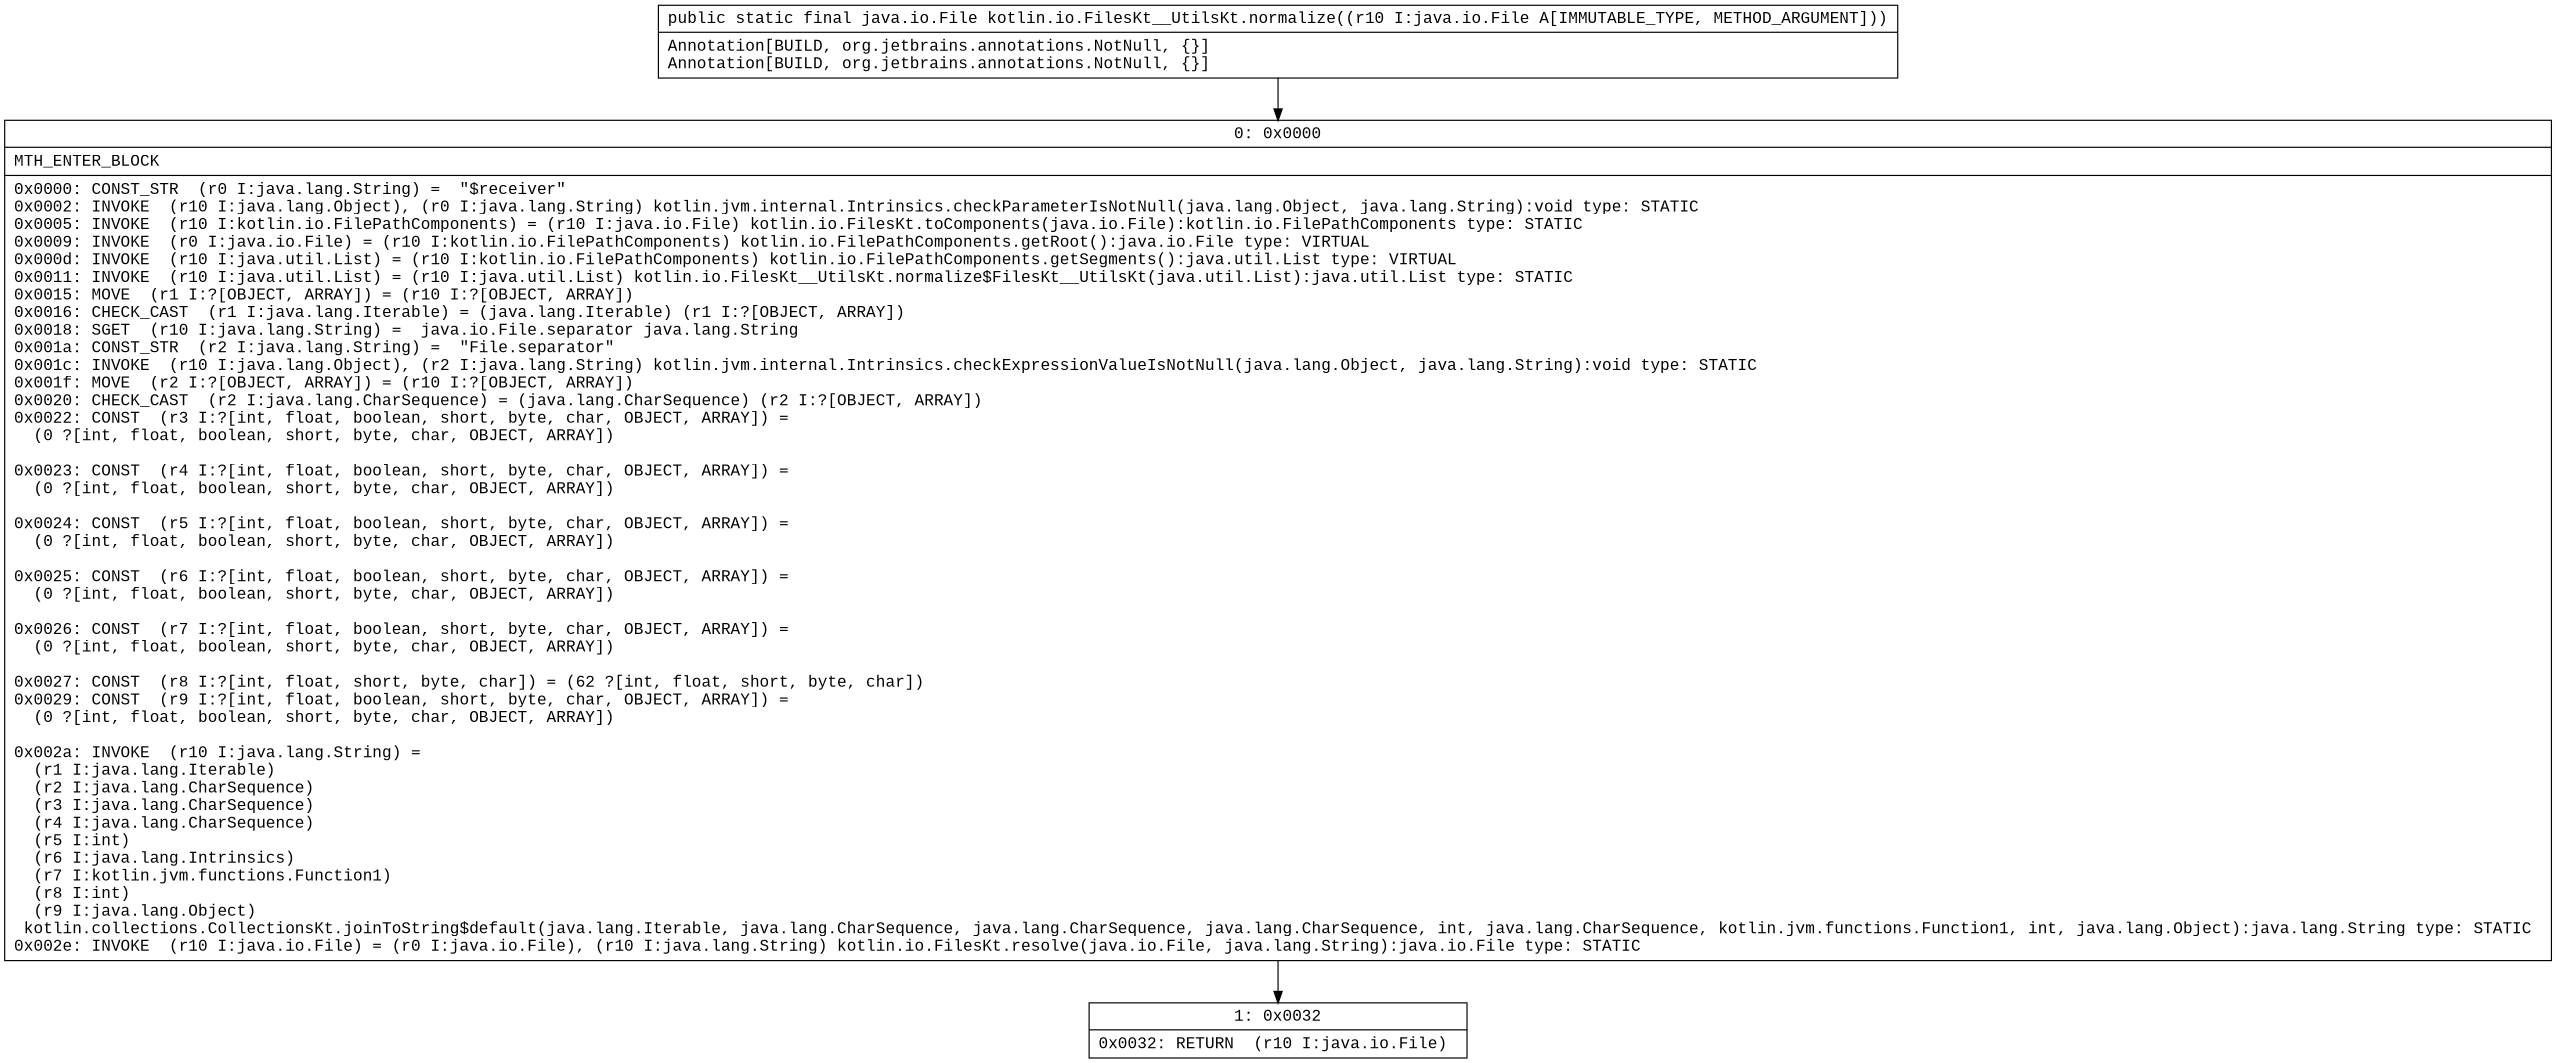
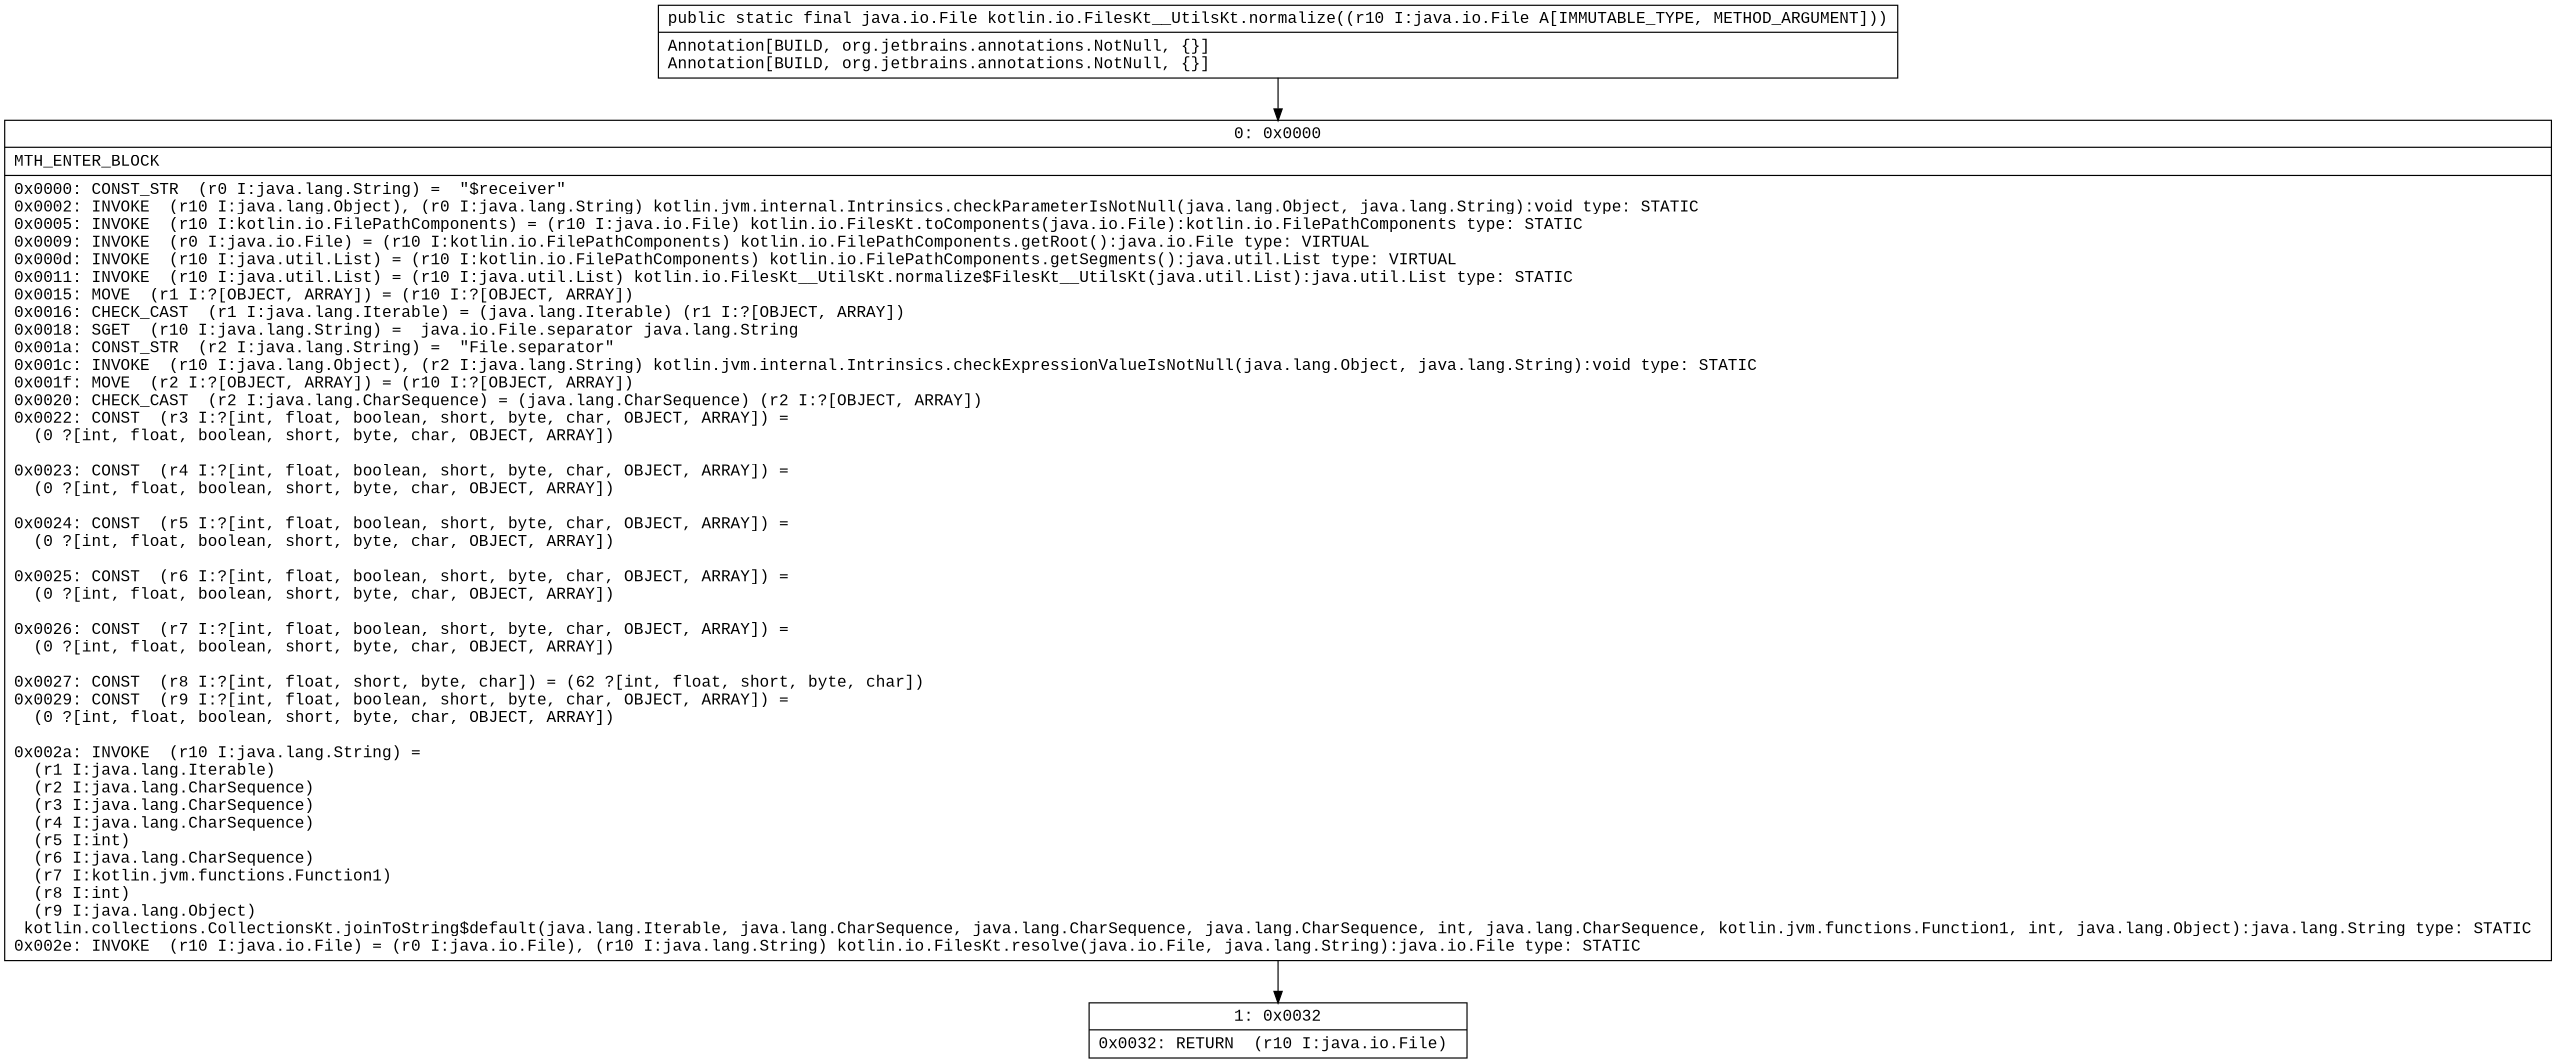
node "0: 0x0000": text "(r6 I:java.lang.Intrinsics)" -> "(r6 I:java.lang.CharSequence)"
